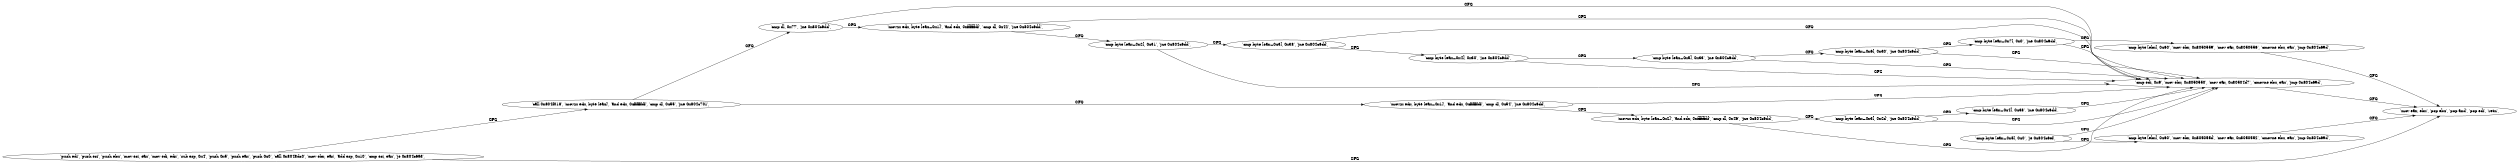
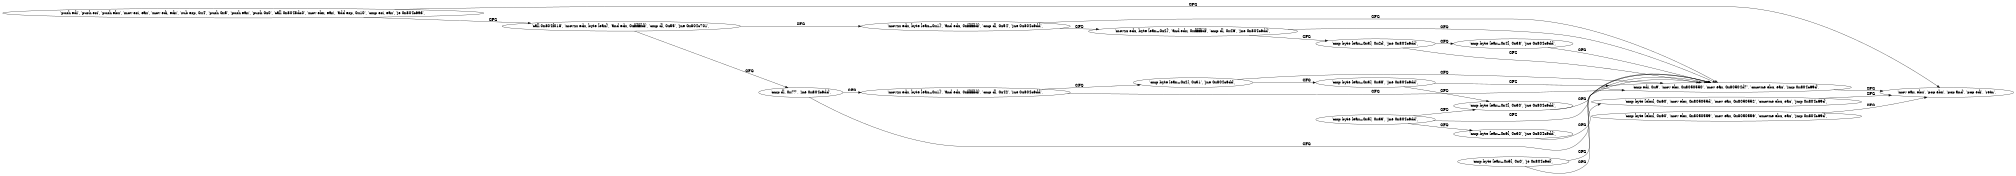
node "'cmp byte [eax+0x7], 0x0', 'jne 0x804c6dd',": removed
edge "'cmp byte [eax+0x4], 0x30', 'jne 0x804c6dd'," -> "'cmp byte [eax+0x5], 0x33', 'jne 0x804c6dd',": reversed
